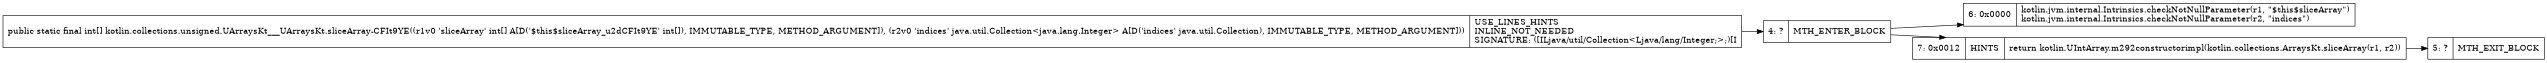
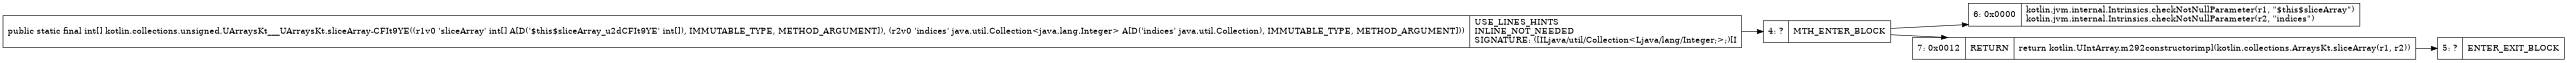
node "7: 0x0012": text "HINTS" -> "RETURN"
node "5: ?": text "MTH_EXIT_BLOCK" -> "ENTER_EXIT_BLOCK"
